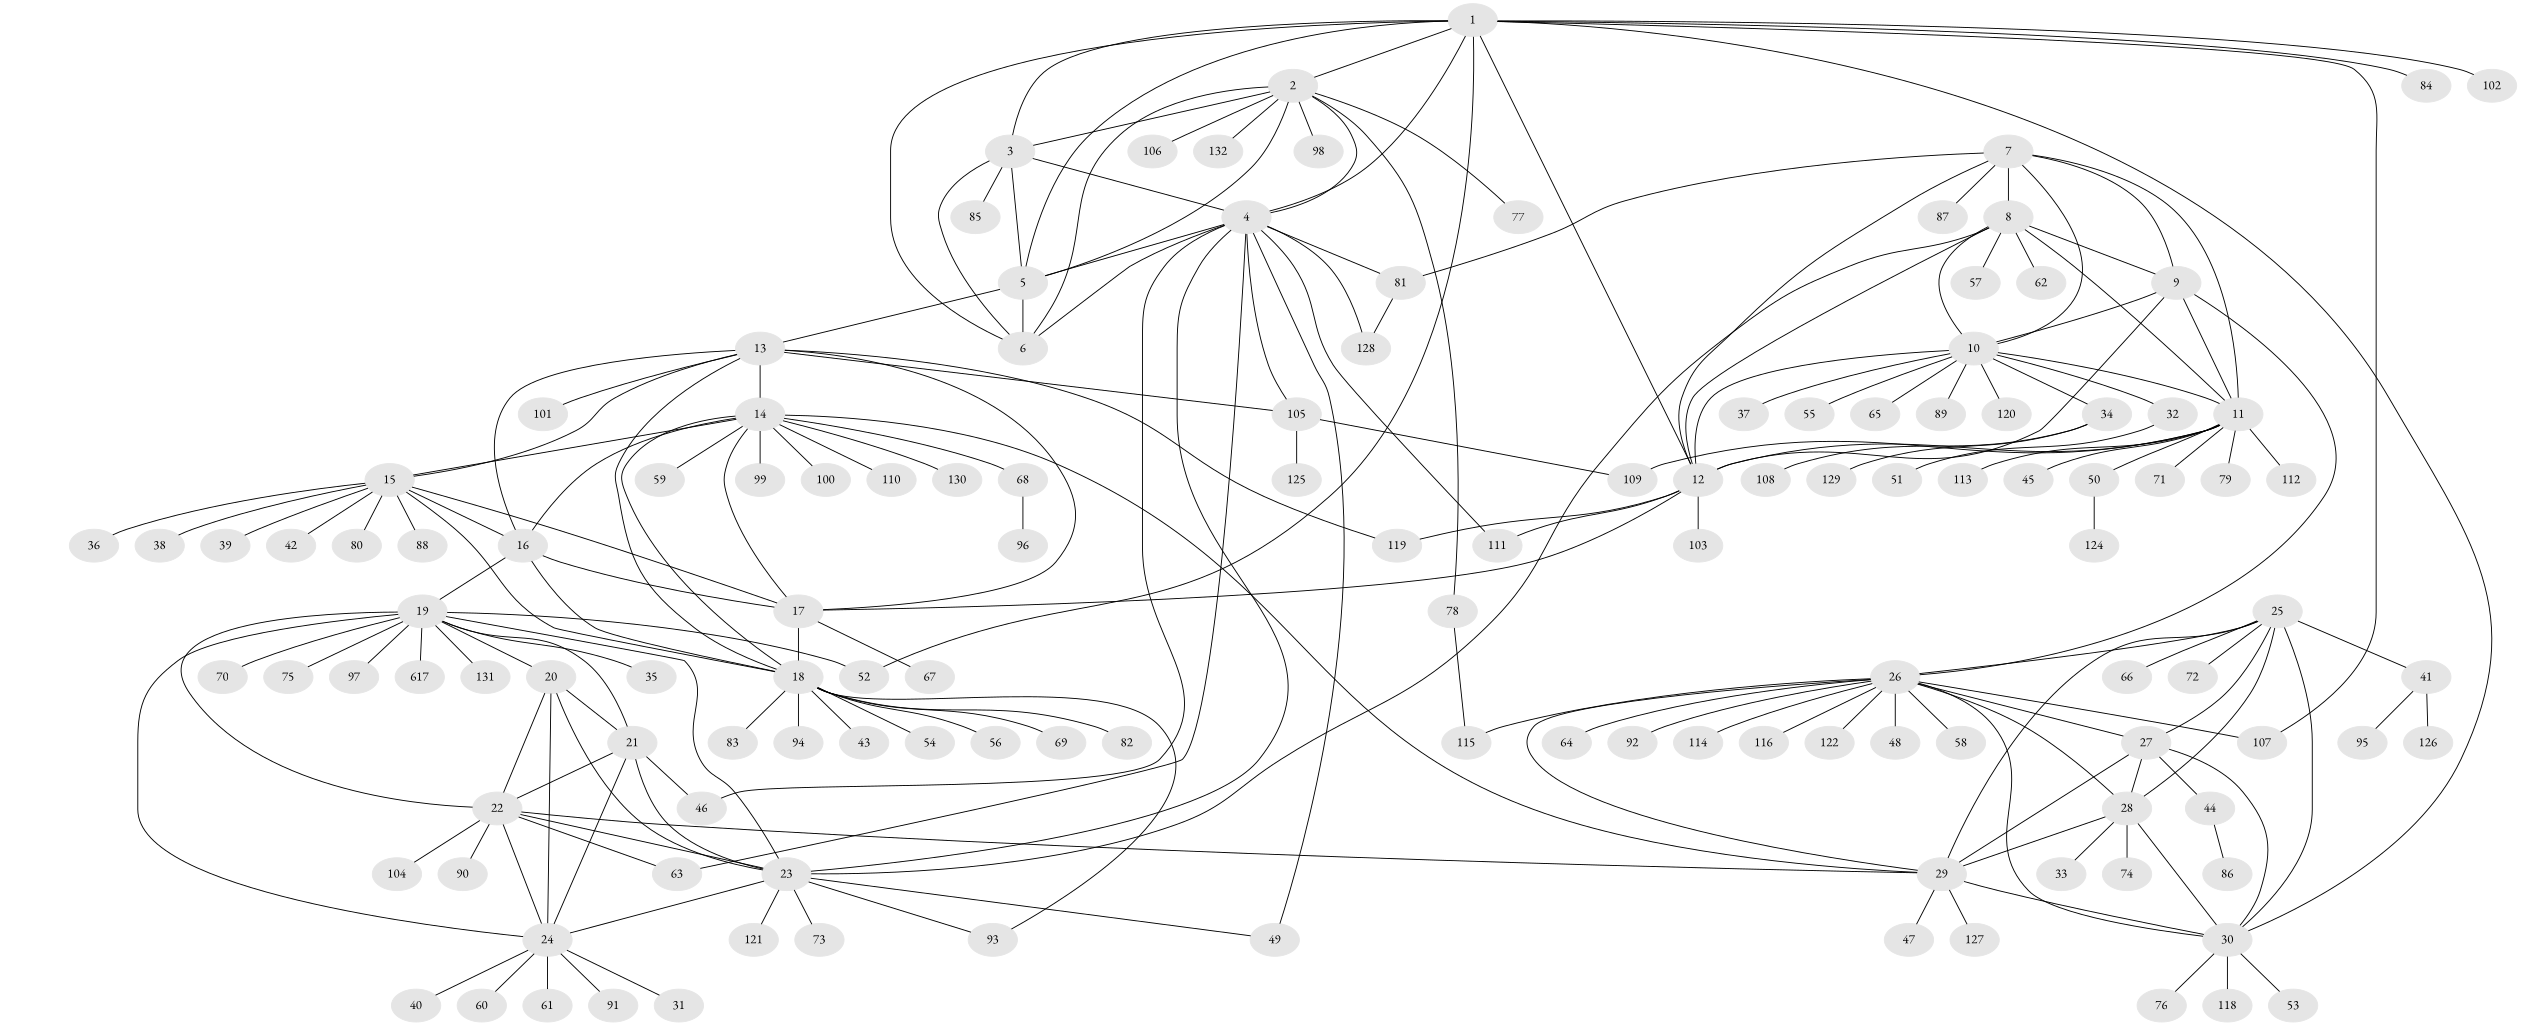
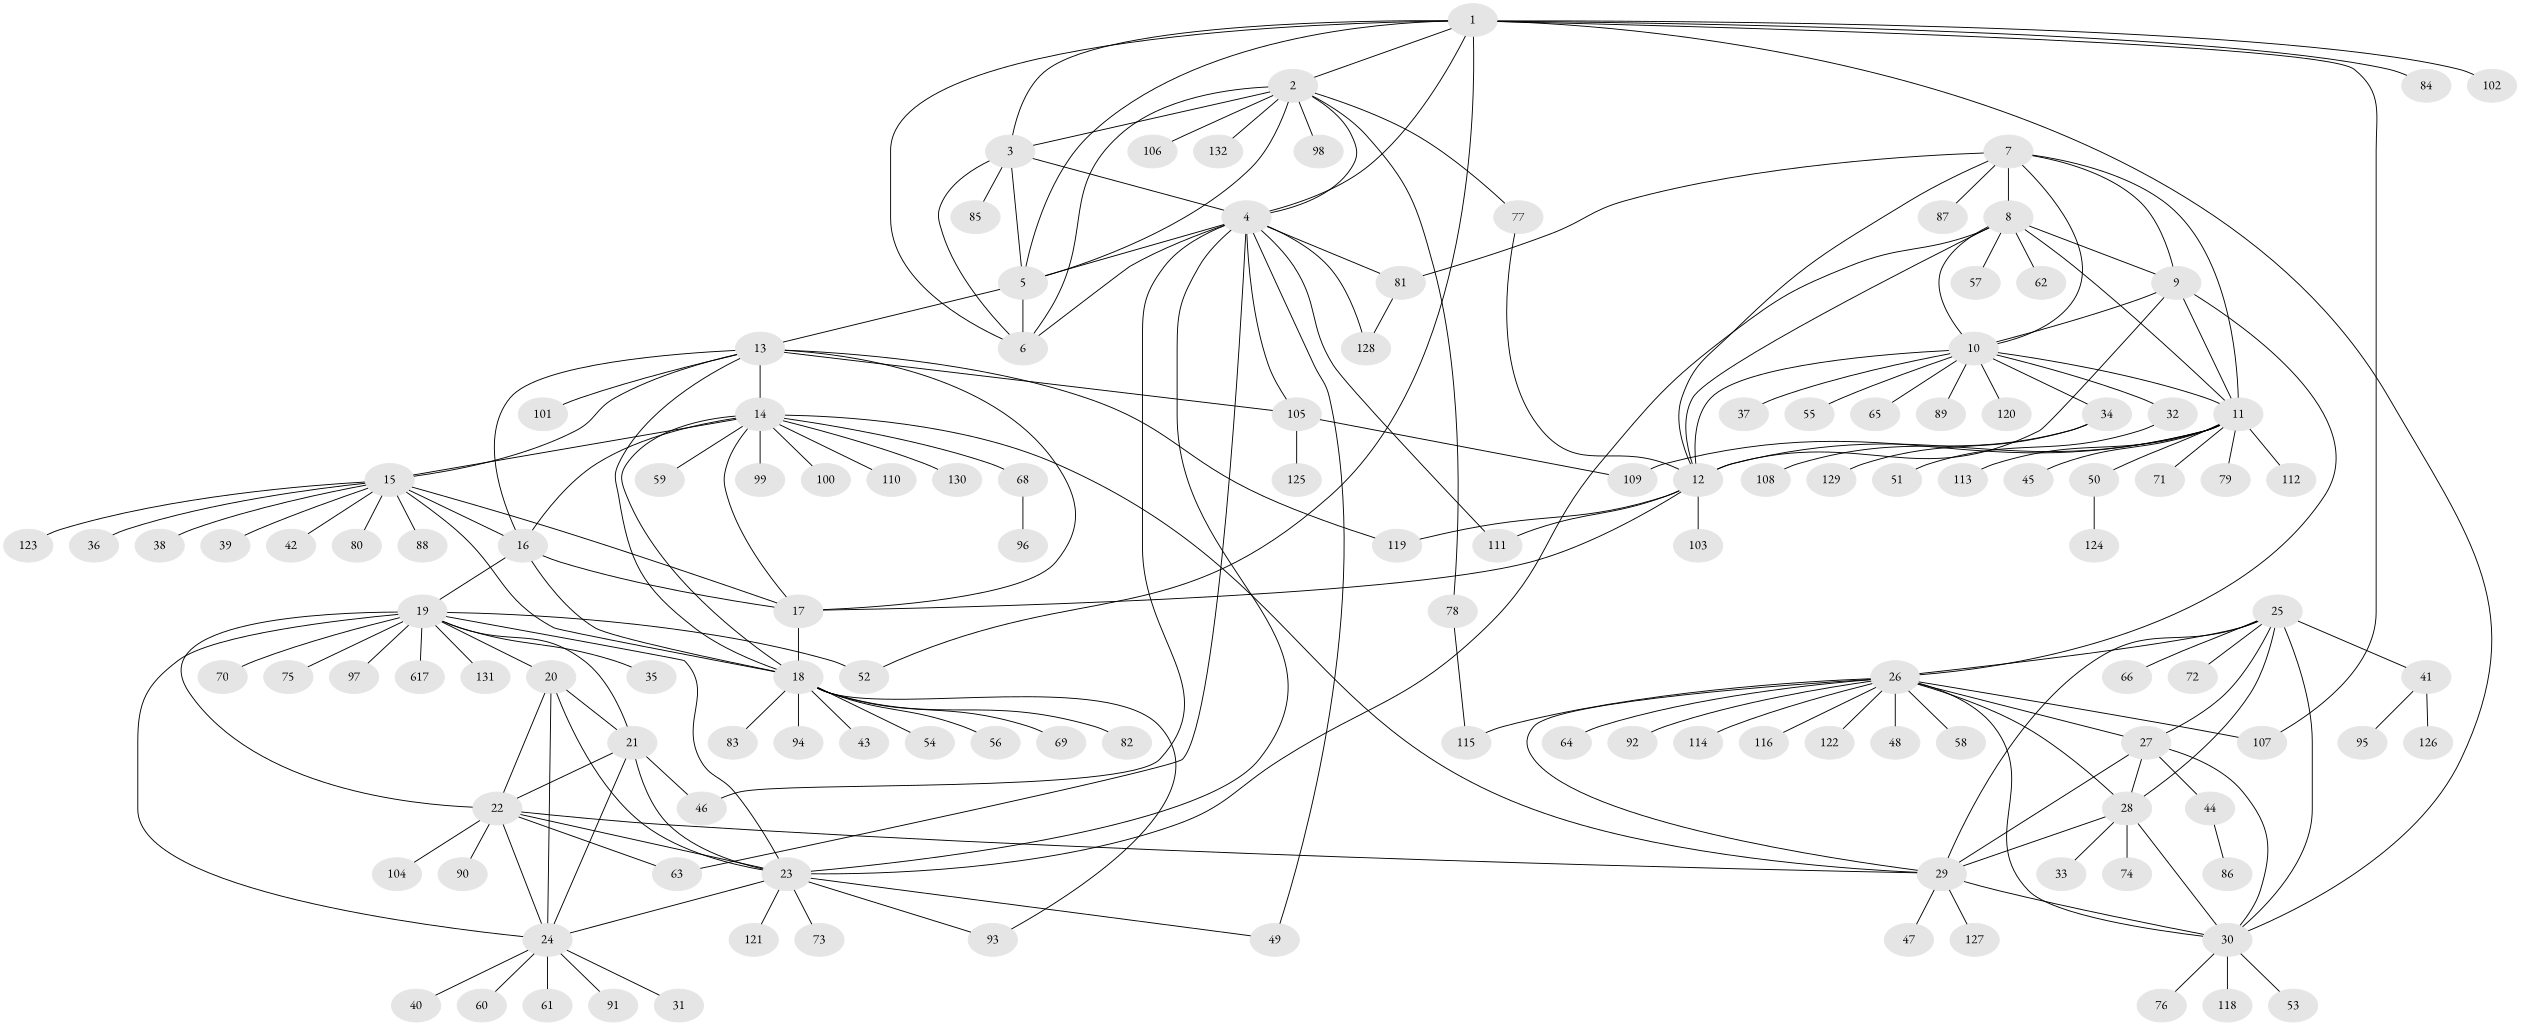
edge "1" -- "12": now "77" -- "12"
node "123": added
node "67": removed
